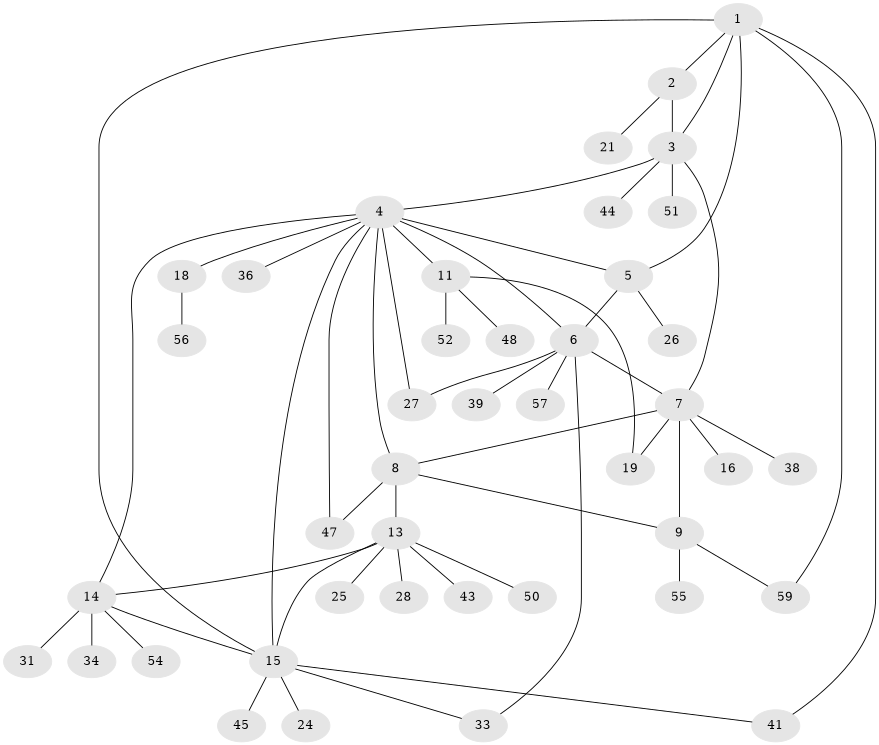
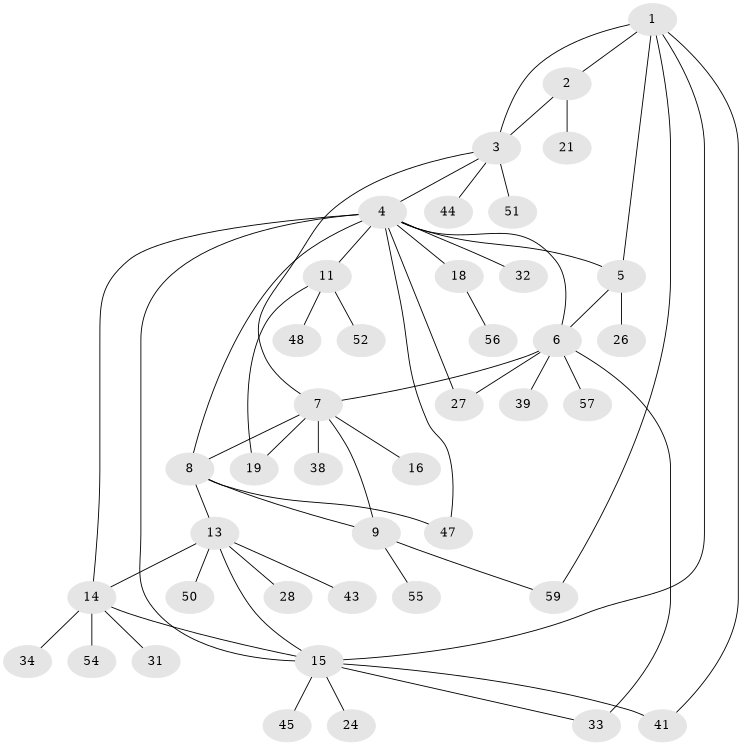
node "36": label "36" -> "32"
node "25": removed
